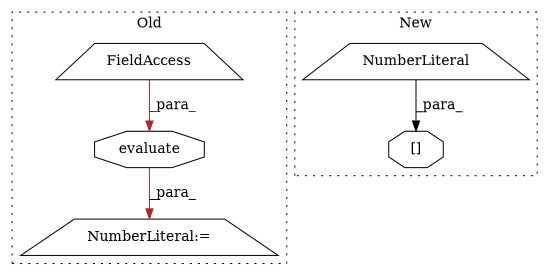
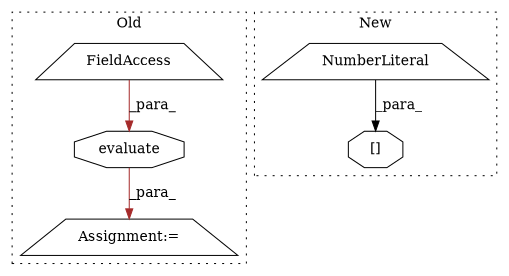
node "NumberLiteral:=": label "NumberLiteral:=" -> "Assignment:="
